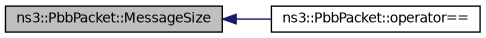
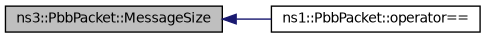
node "ns3::PbbPacket::operator==": label "ns3::PbbPacket::operator==" -> "ns1::PbbPacket::operator=="
